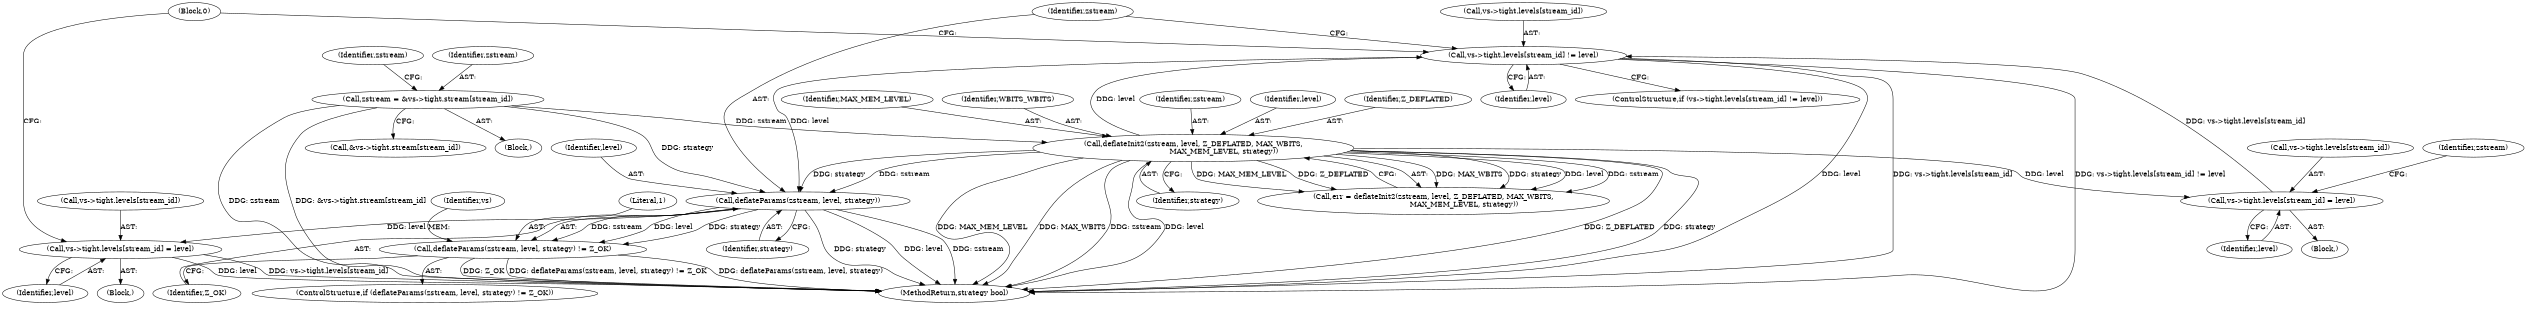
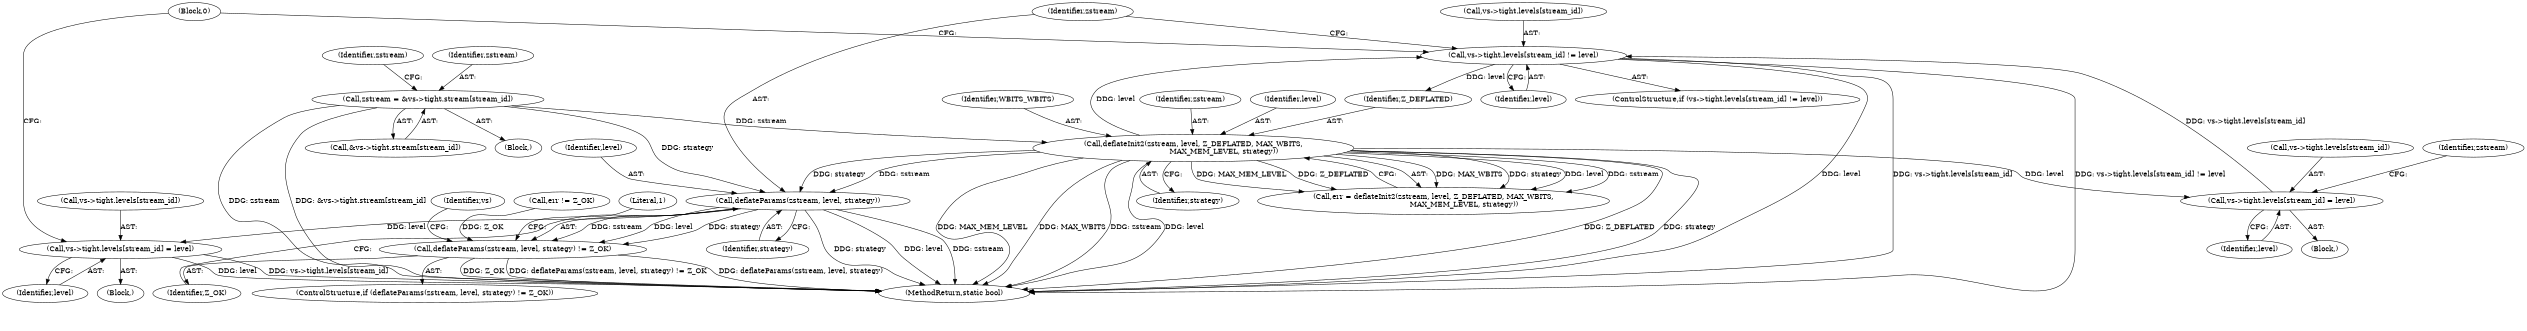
edge "(Call,vs->tight.levels[stream_id] != level)" -> "(Call,deflateParams(zstream, level, strategy))": now "(Call,vs->tight.levels[stream_id] != level)" -> "(Identifier,Z_DEFLATED)"
edge "(Call,vs->tight.levels[stream_id] != level)" -> "(ControlStructure,if (vs->tight.levels[stream_id] != level))": label "CFG: " -> "AST: "
node "(Identifier,MAX_MEM_LEVEL)": removed
edge "(Call,zstream = &vs->tight.stream[stream_id])" -> "(Call,&vs->tight.stream[stream_id])": label "CFG: " -> "AST: "
edge "(Call,&vs->tight.stream[stream_id])" -> "(Call,zstream = &vs->tight.stream[stream_id])": added, label "AST:"
node "(Call,err != Z_OK)": added
edge "(Identifier,vs)" -> "(Call,deflateParams(zstream, level, strategy) != Z_OK)": label "MEM: " -> "CFG: "
edge "(Literal,1)" -> "(Call,deflateParams(zstream, level, strategy) != Z_OK)": label "AST: " -> "CFG: "
edge "(Identifier,Z_OK)" -> "(Call,deflateParams(zstream, level, strategy))": label "AST: " -> "CFG: "
edge "(Call,deflateParams(zstream, level, strategy) != Z_OK)" -> "(Identifier,Z_OK)": label "CFG: " -> "AST: "
node "(MethodReturn,strategy bool)": label "(MethodReturn,strategy bool)" -> "(MethodReturn,static bool)"
